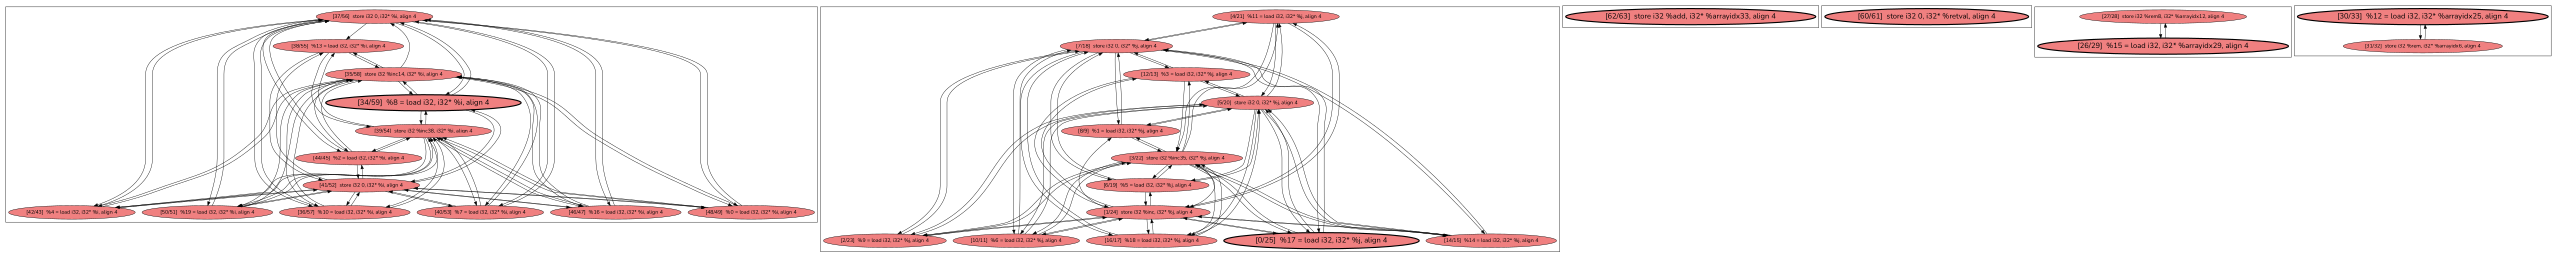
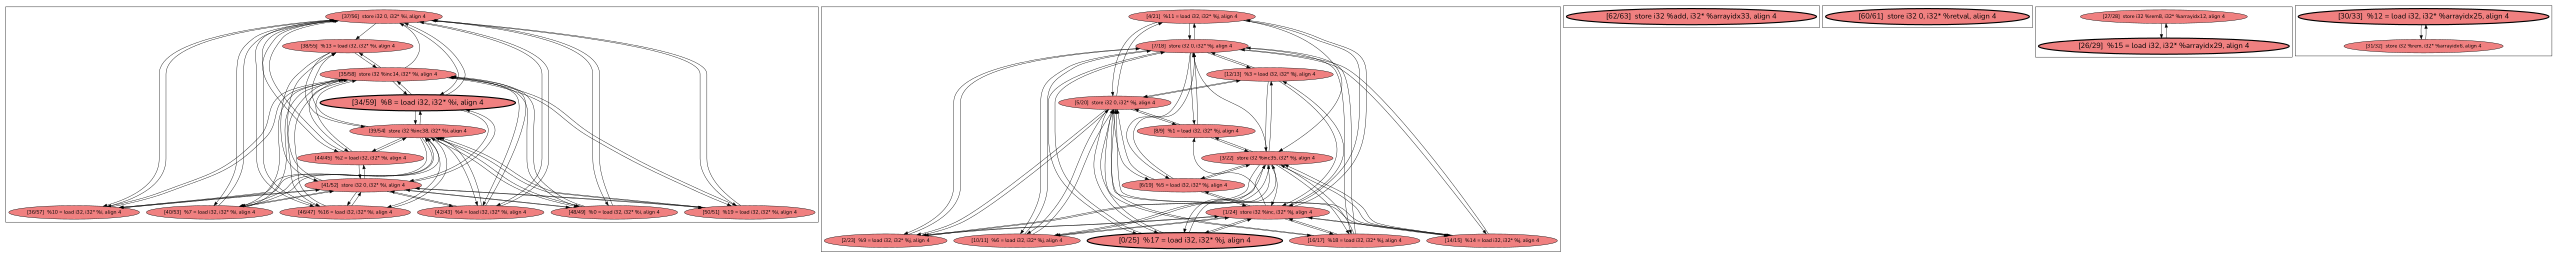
edge "[3/22]  store i32 %inc35, i32* %j, align 4" -> "[4/21]  %11 = load i32, i32* %j, align 4": now "[3/22]  store i32 %inc35, i32* %j, align 4" -> "[7/18]  store i32 0, i32* %j, align 4"
